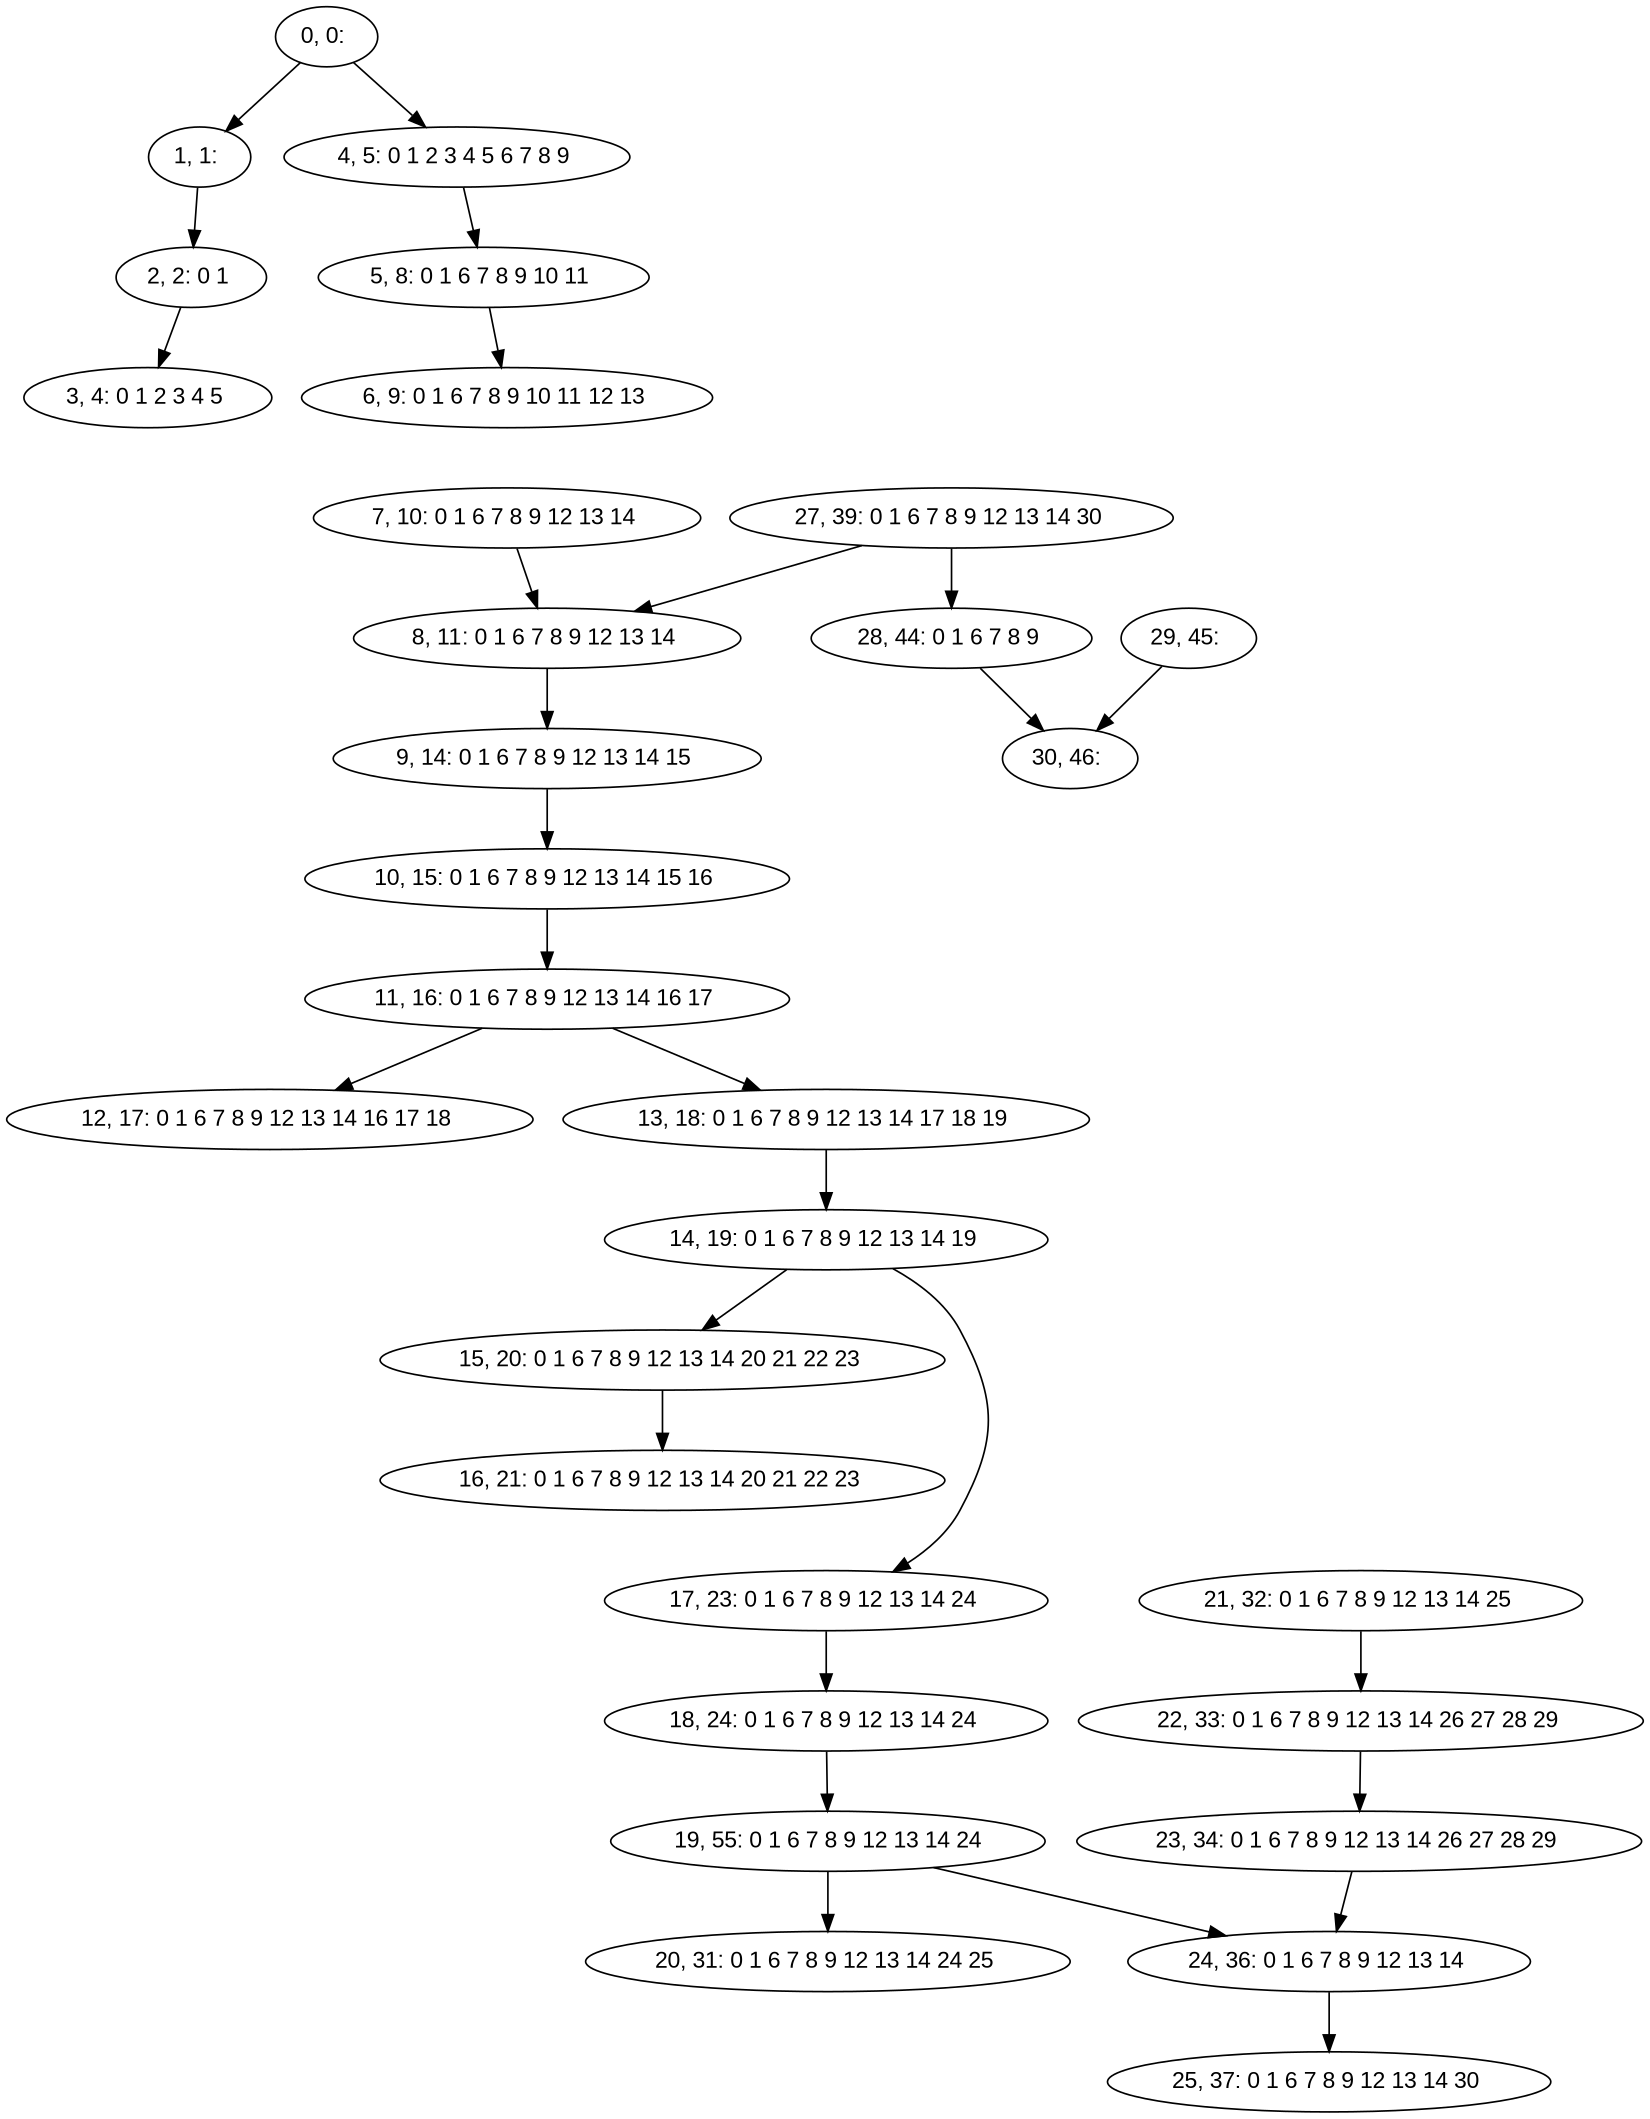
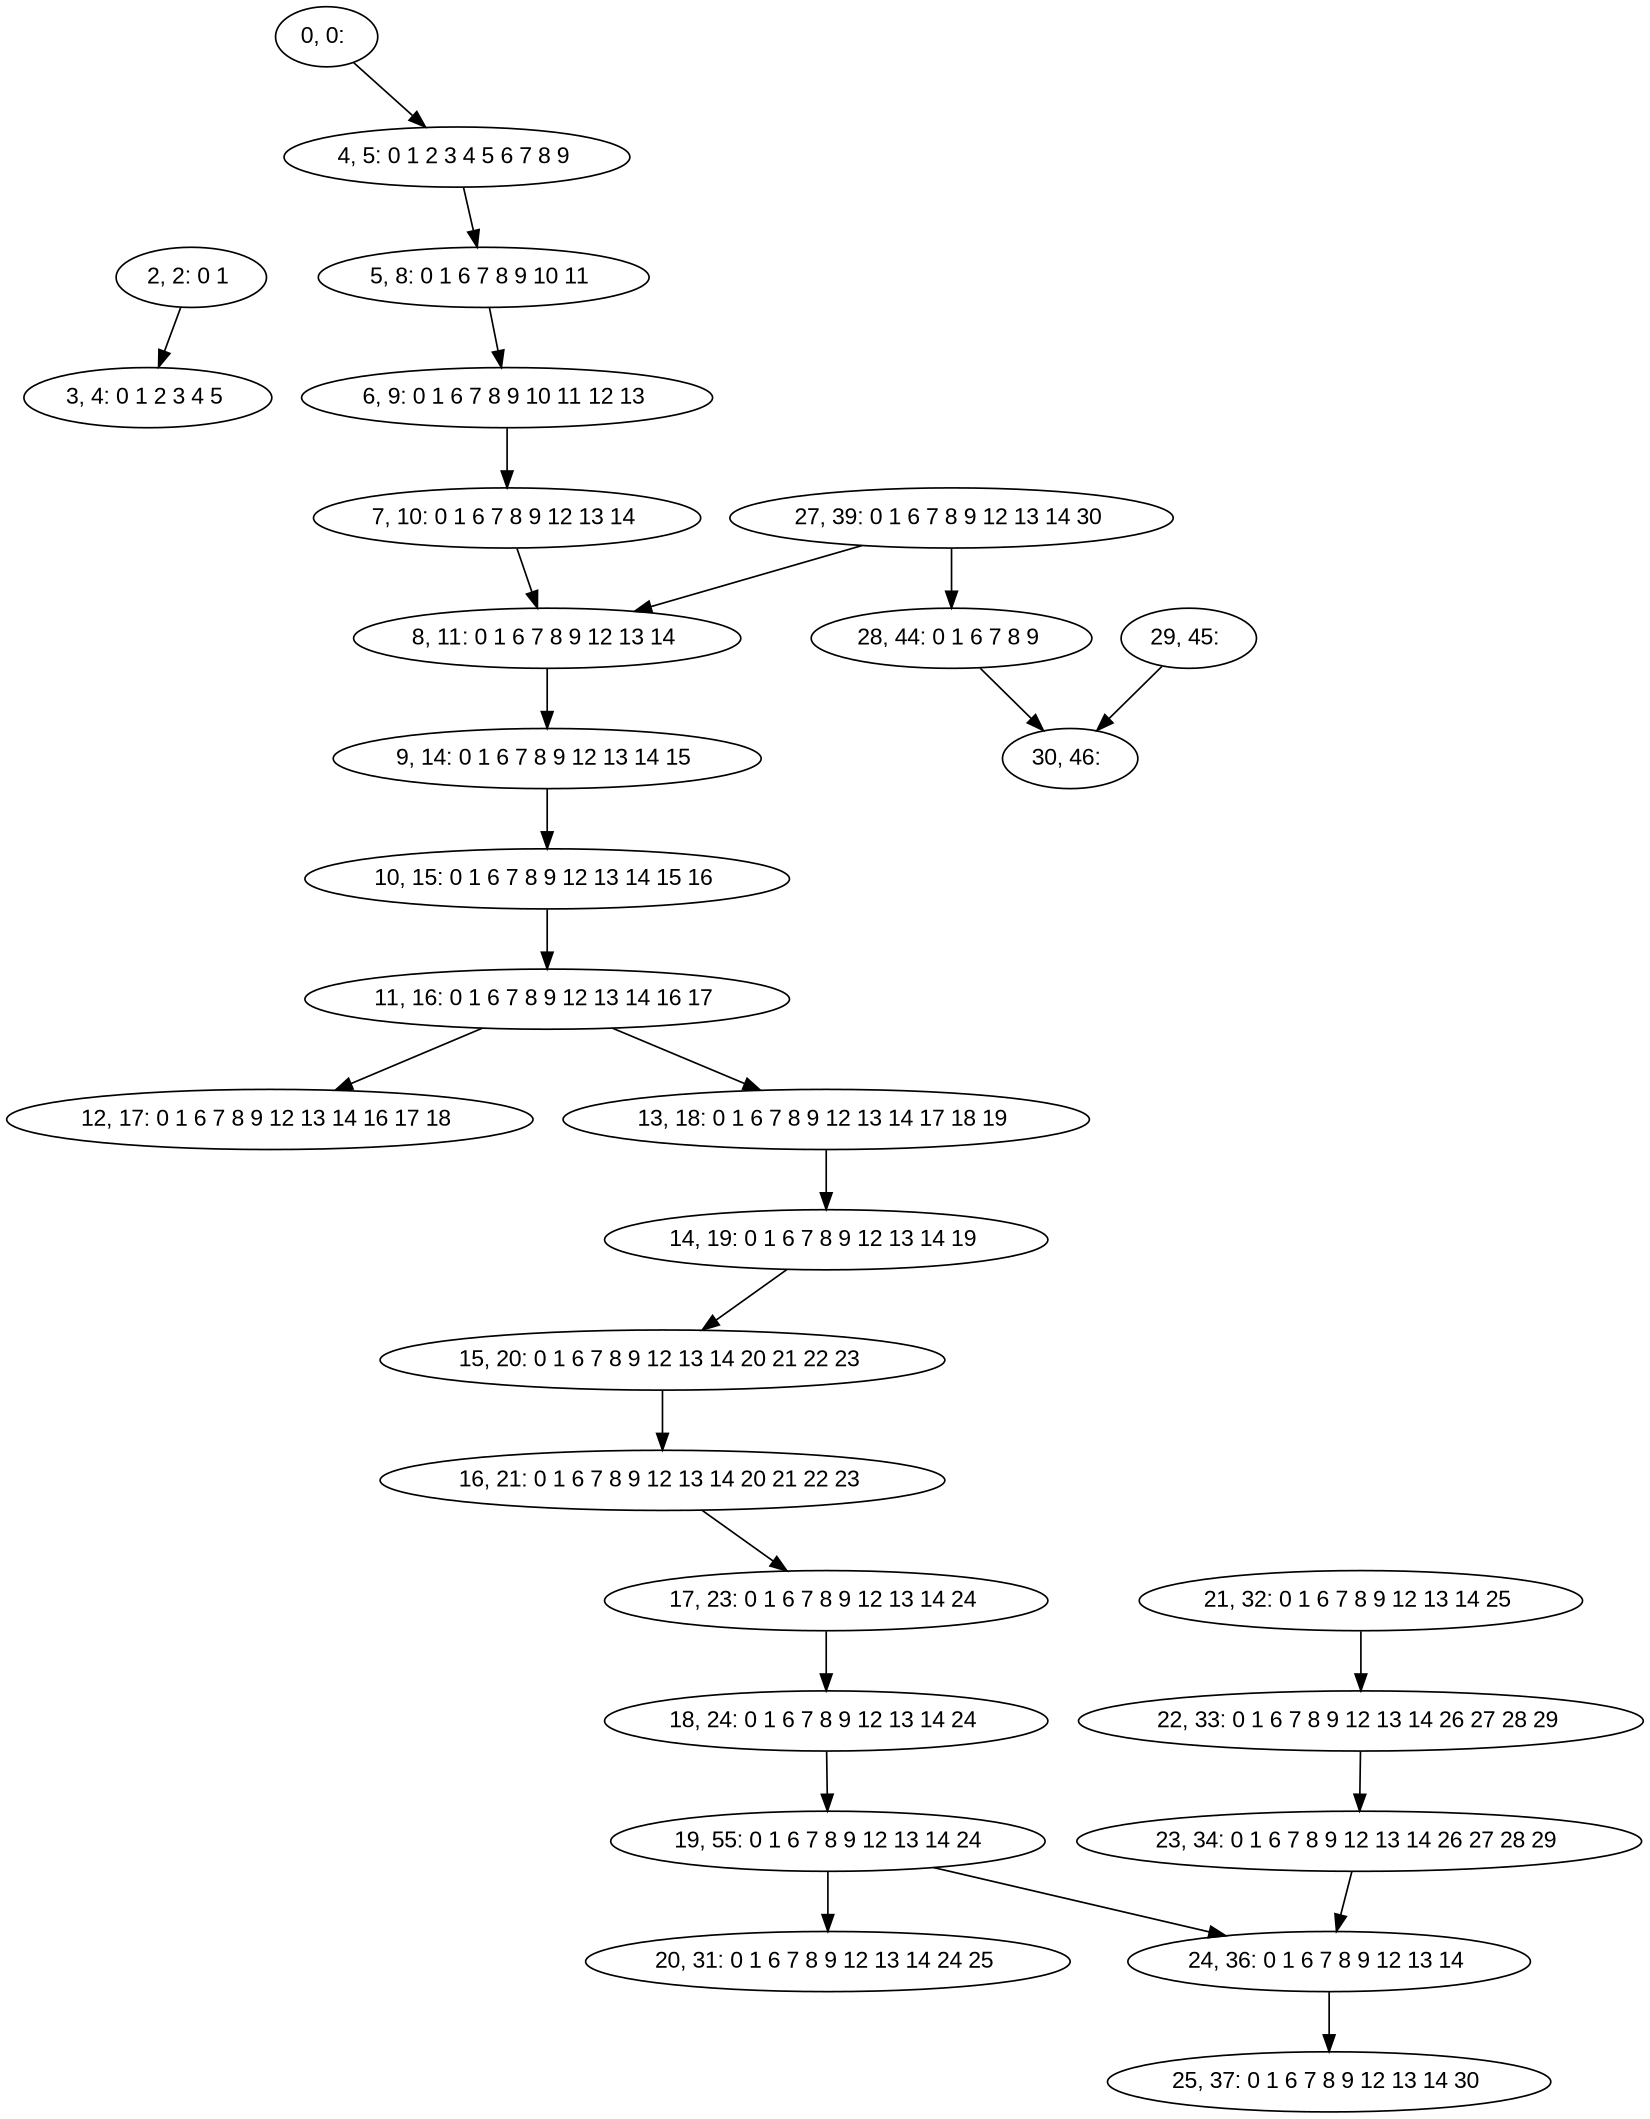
node "1, 1:": removed
edge "6, 9: 0 1 6 7 8 9 10 11 12 13" -> "7, 10: 0 1 6 7 8 9 12 13 14": added
edge "14, 19: 0 1 6 7 8 9 12 13 14 19" -> "17, 23: 0 1 6 7 8 9 12 13 14 24": now "16, 21: 0 1 6 7 8 9 12 13 14 20 21 22 23" -> "17, 23: 0 1 6 7 8 9 12 13 14 24"
